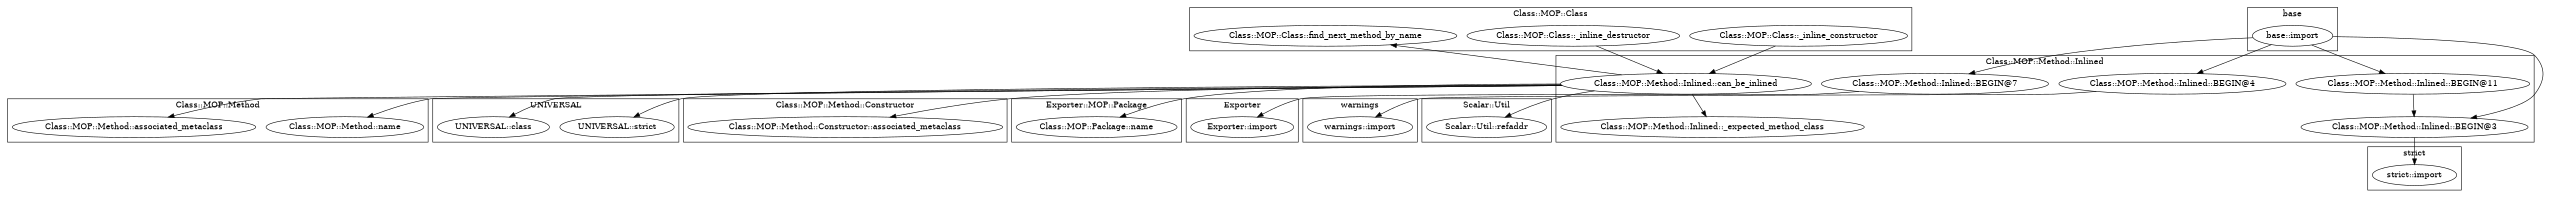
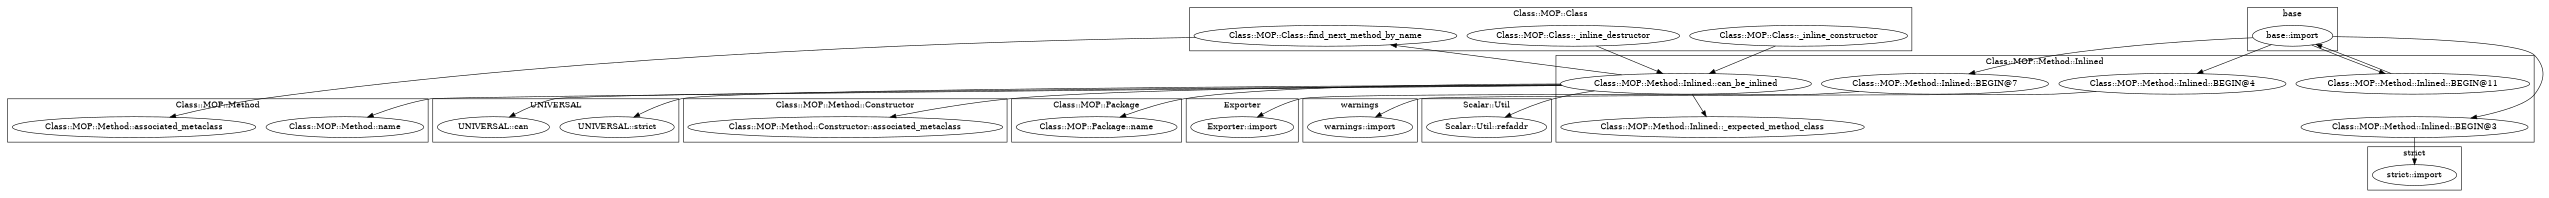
edge "Class::MOP::Method::Inlined::can_be_inlined" -> "Class::MOP::Method::associated_metaclass": now "Class::MOP::Class::find_next_method_by_name" -> "Class::MOP::Method::associated_metaclass"
edge "Class::MOP::Method::Inlined::BEGIN@11" -> "Class::MOP::Method::Inlined::BEGIN@3": now "Class::MOP::Method::Inlined::BEGIN@11" -> "base::import"
cluster "Exporter::MOP::Package": label "Exporter::MOP::Package" -> "Class::MOP::Package"
node "UNIVERSAL::class": label "UNIVERSAL::class" -> "UNIVERSAL::can"
